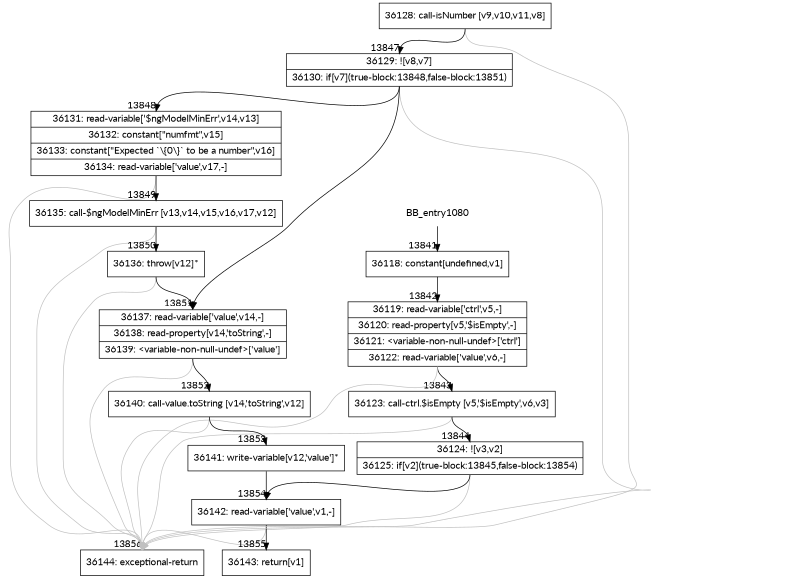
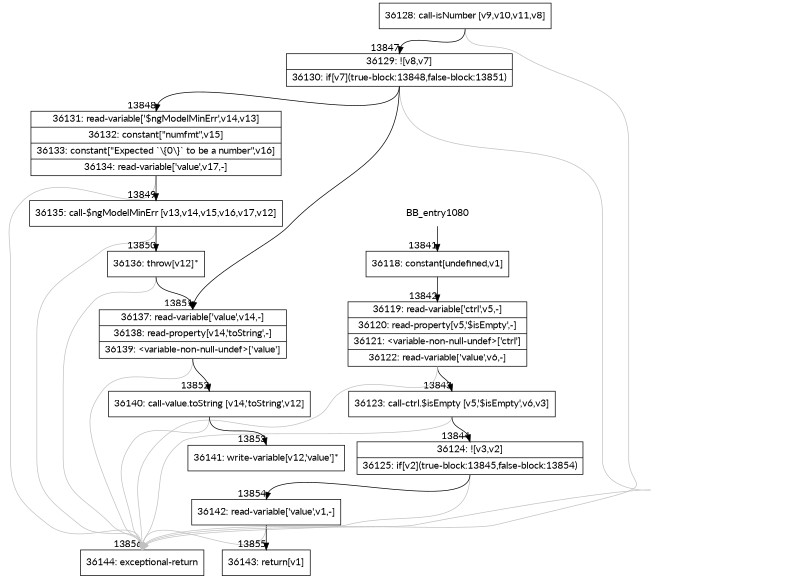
edge "36141: write-variable[v12,'value']*" -> "36142: read-variable['value',v1,-]": removed
